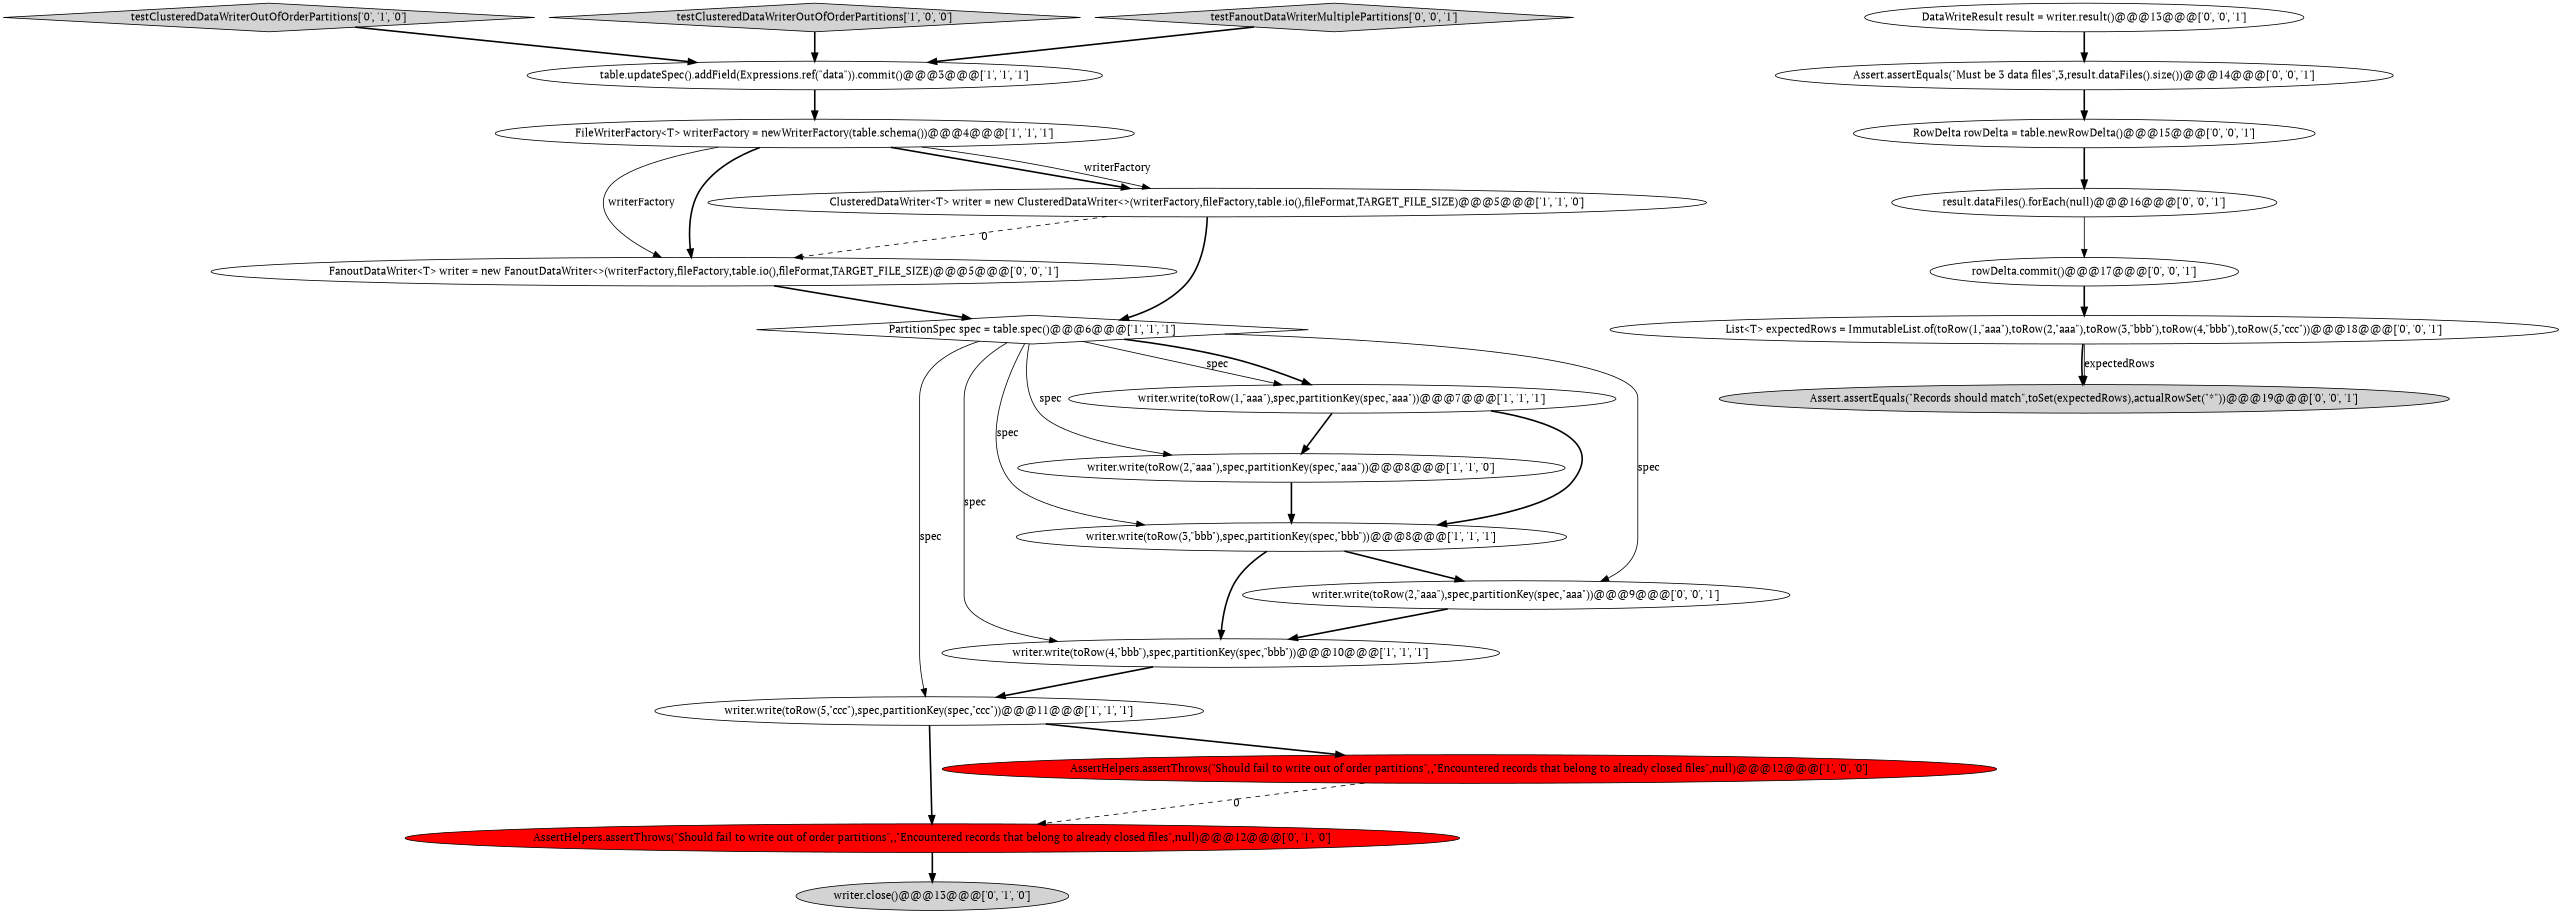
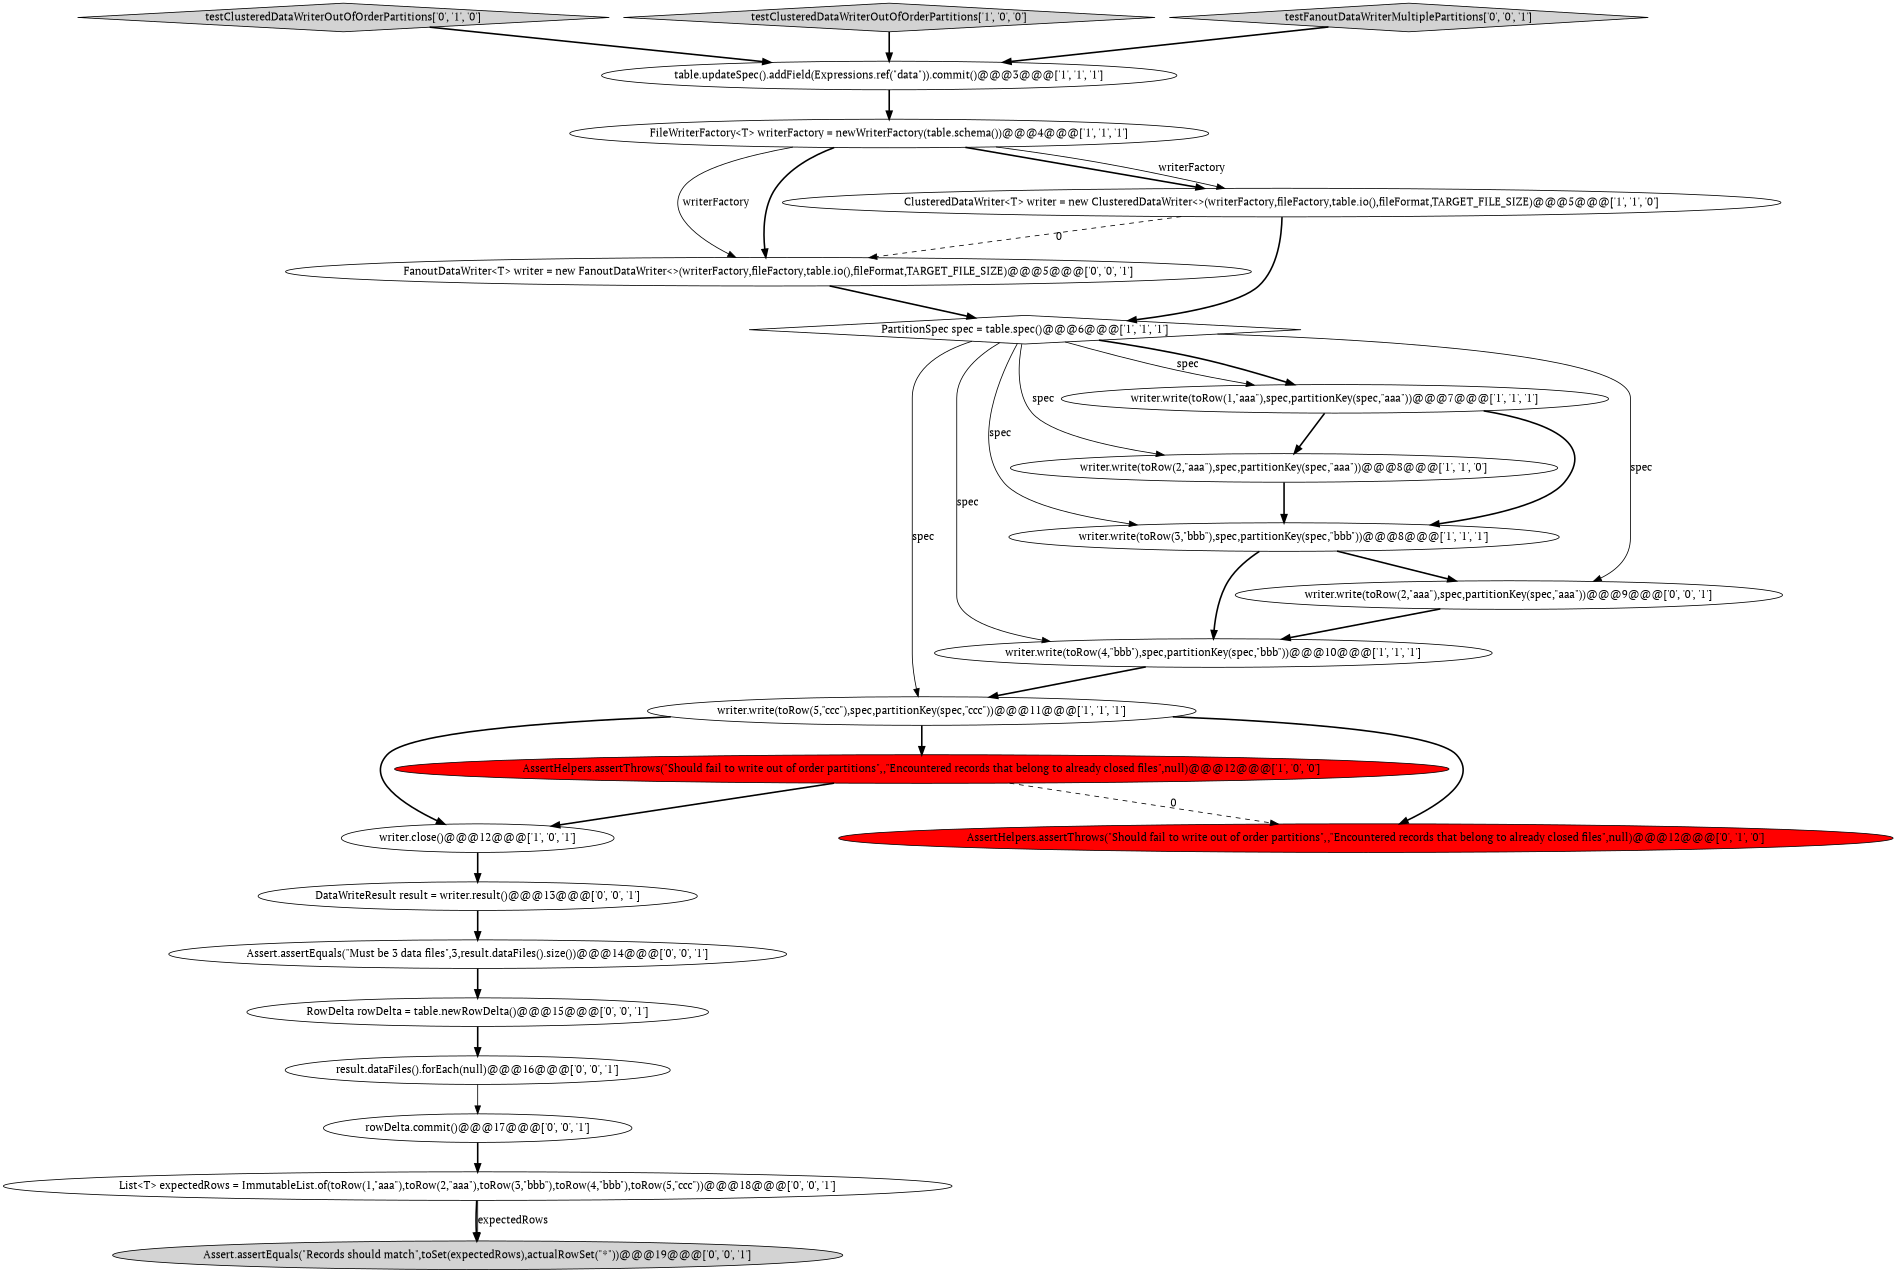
node "writer.close()@@@12@@@['1', '0', '1']": added
node "writer.close()@@@13@@@['0', '1', '0']": removed
